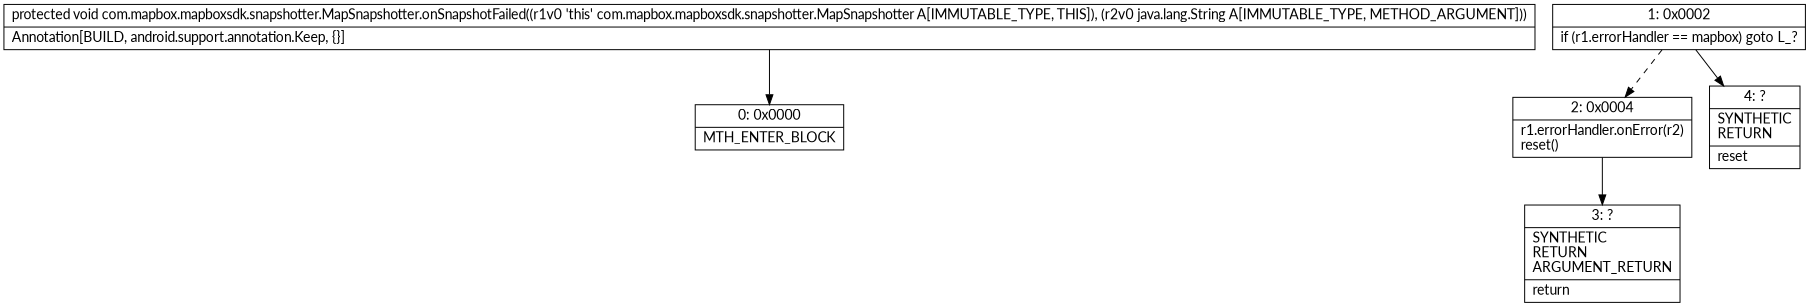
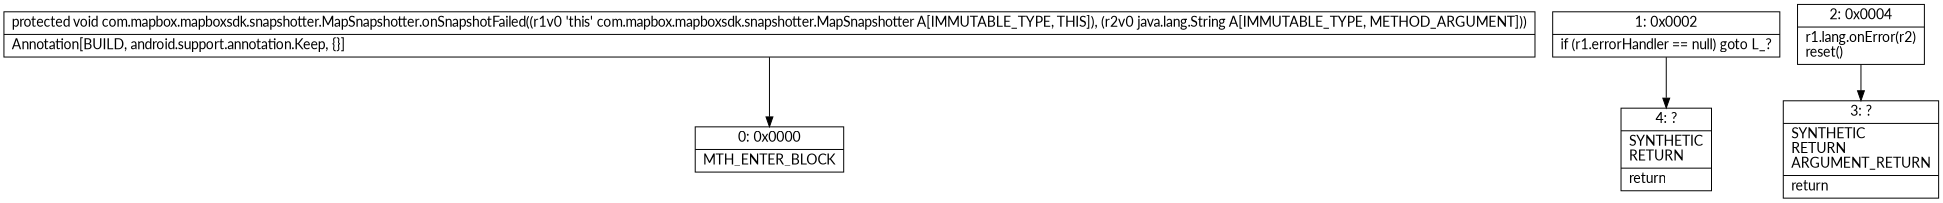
node "1: 0x0002": text "if (r1.errorHandler == mapbox) goto L_?" -> "if (r1.errorHandler == null) goto L_?"
edge "1: 0x0002" -> "2: 0x0004": removed
node "2: 0x0004": text "r1.errorHandler.onError(r2)" -> "r1.lang.onError(r2)"
node "4: ?": text "reset" -> "return"
